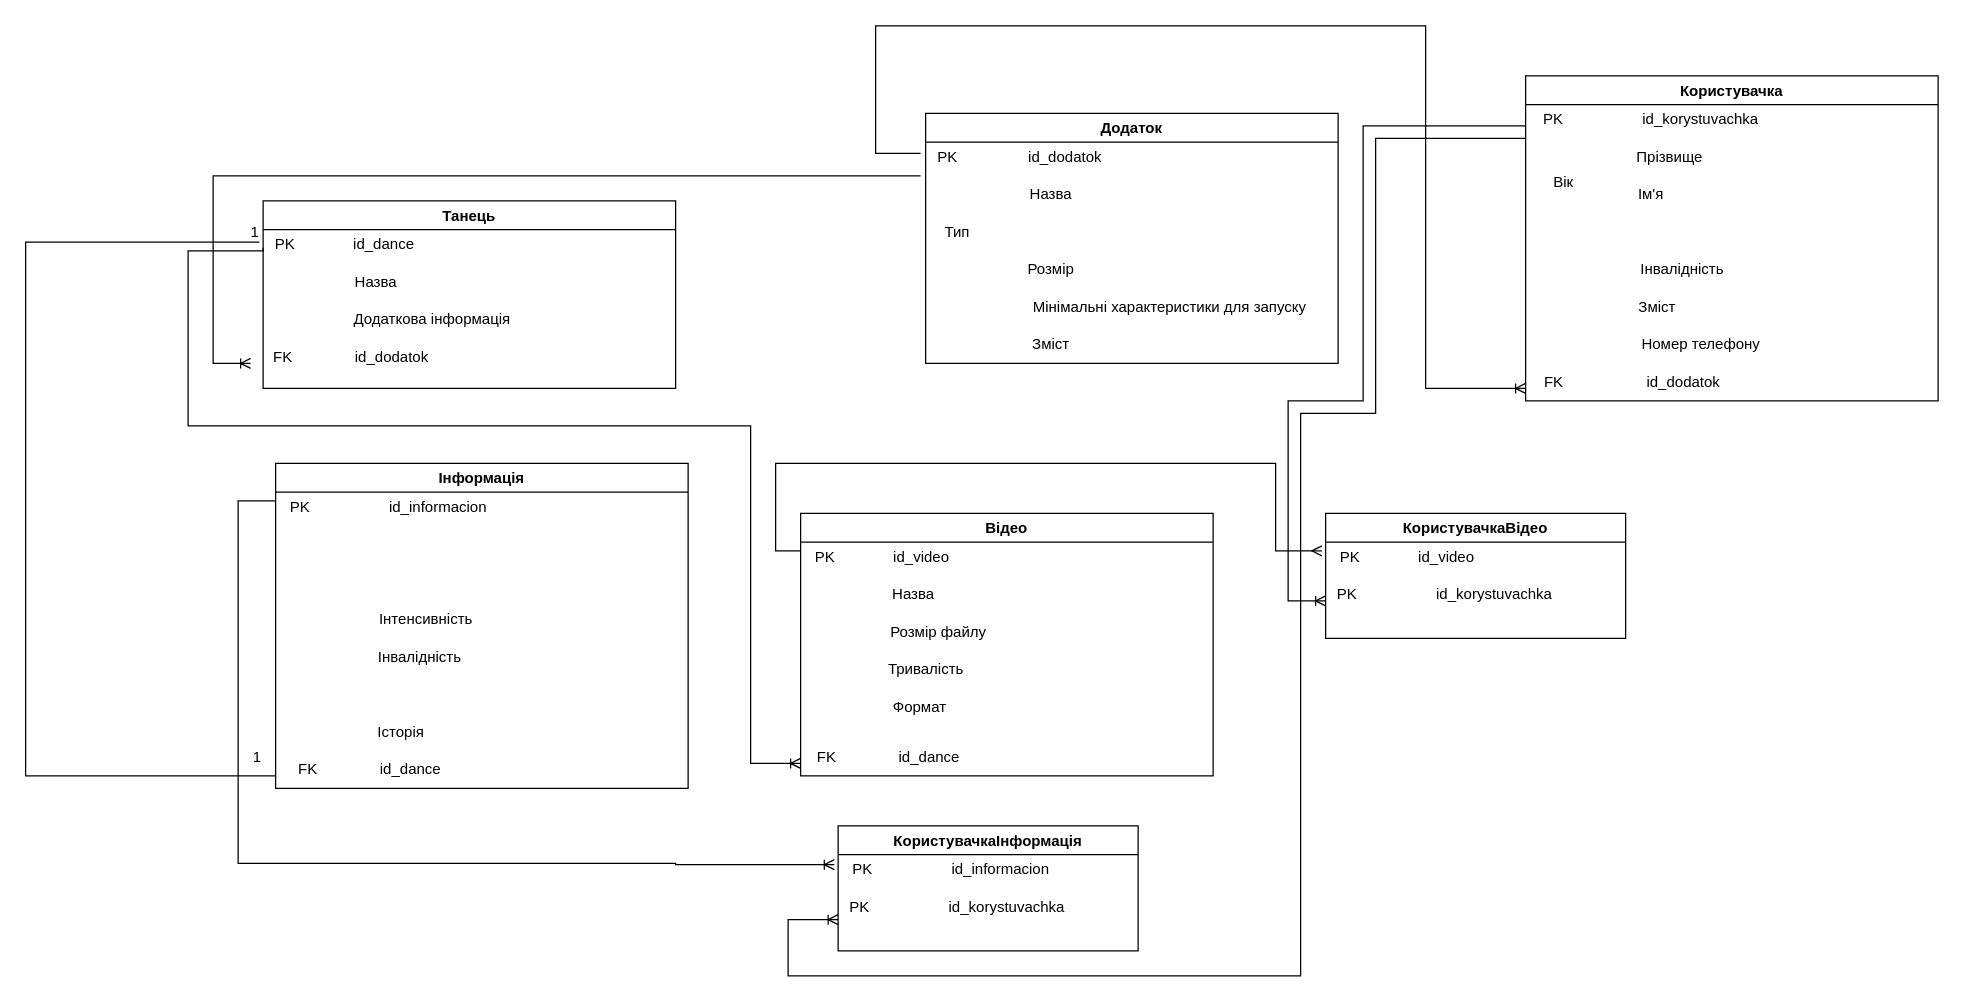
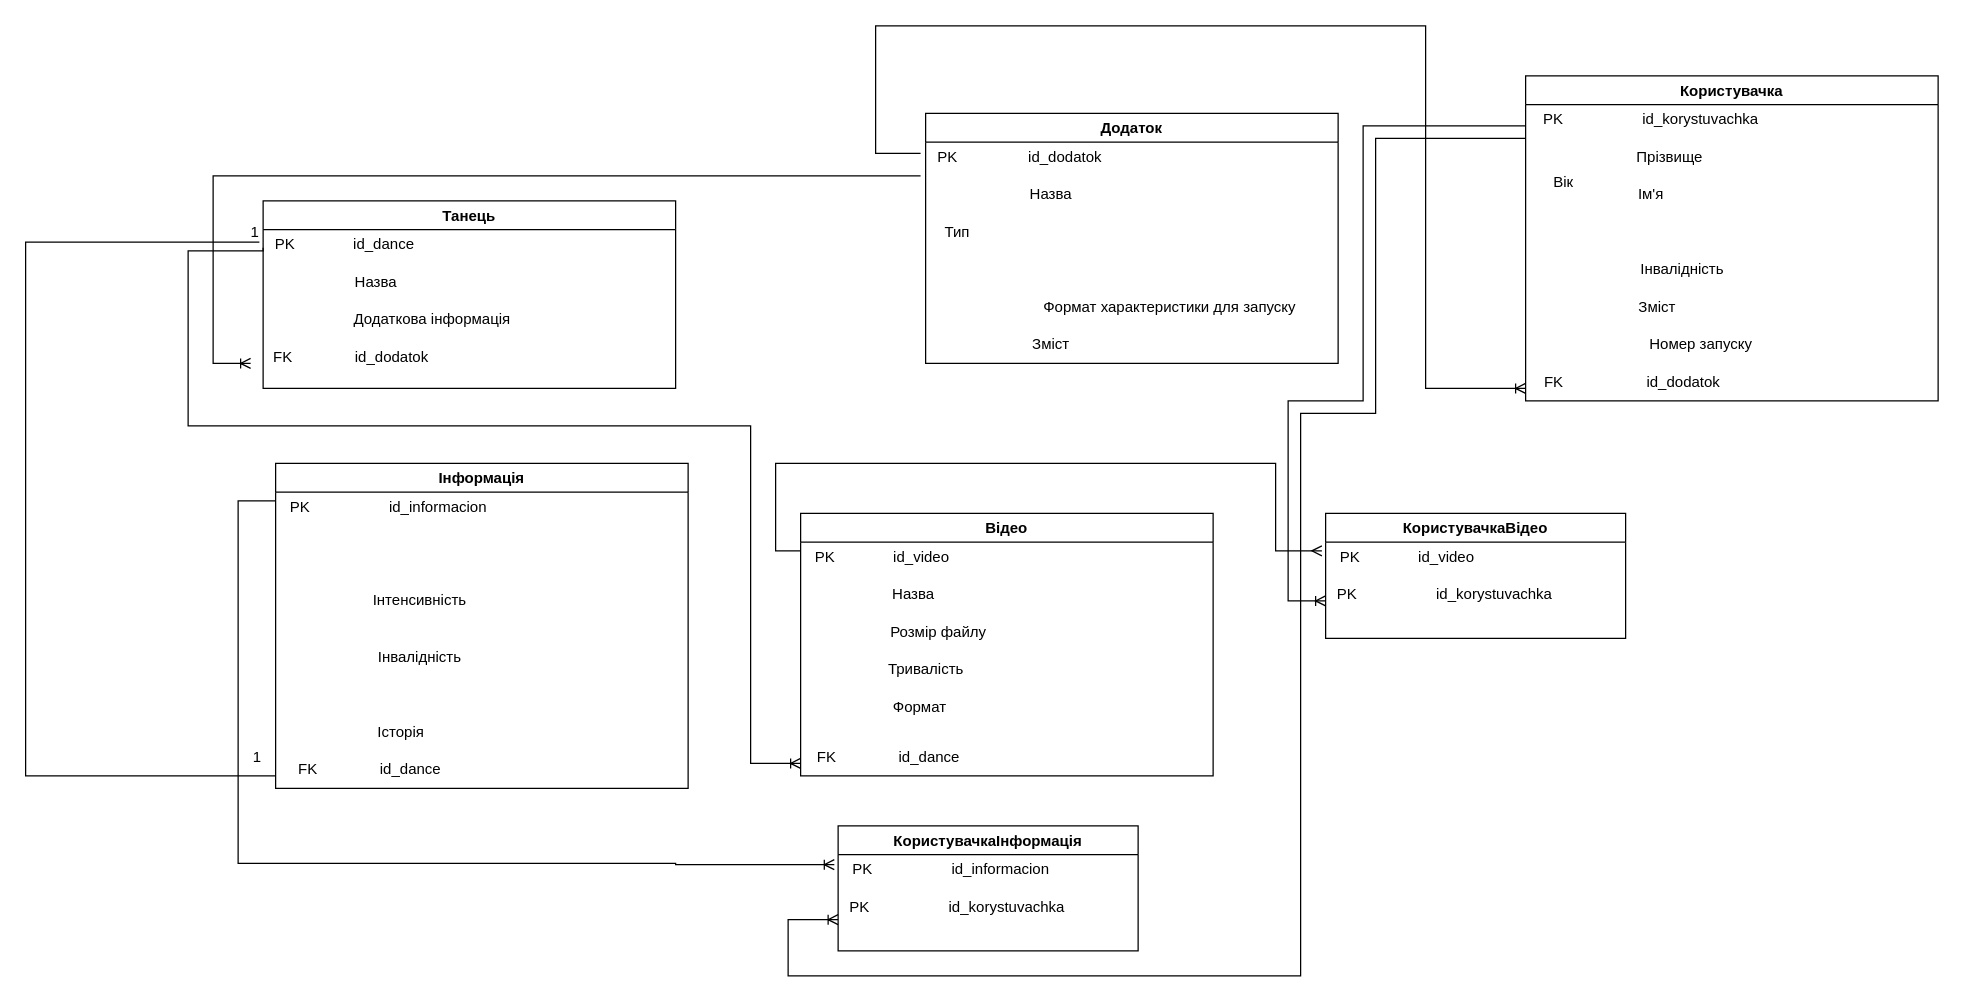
node "Розмір": removed
node "Мінімальні характеристики для запуску": label "Мінімальні характеристики для запуску" -> "Формат характеристики для запуску"
node "Номер телефону": label "Номер телефону" -> "Номер запуску"
node "Інтенсивність": moved (426, 619) -> (419, 601)
